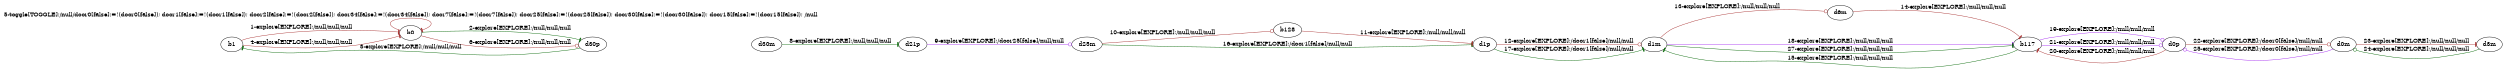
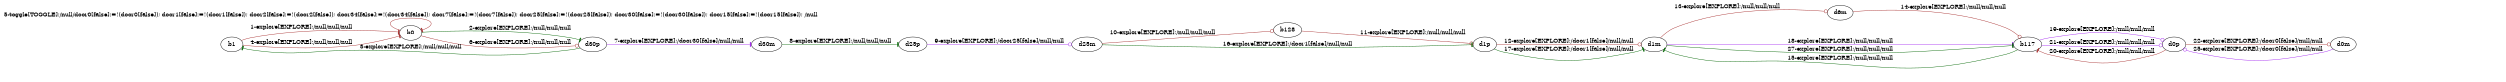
edge "d6m" -> "b117": arrowhead tee -> odot
edge "b128" -> "d1p": arrowhead tee -> odot
edge "d30p" -> "d30m": added, label "7-explore[EXPLORE];/door30[false]/null/null"
node "d21p": label "d21p" -> "d25p"
node "d3m": removed
